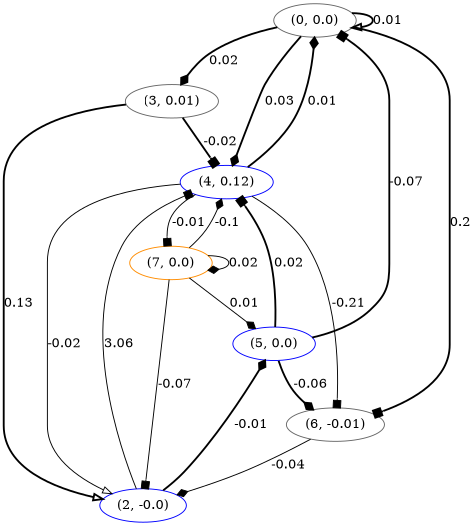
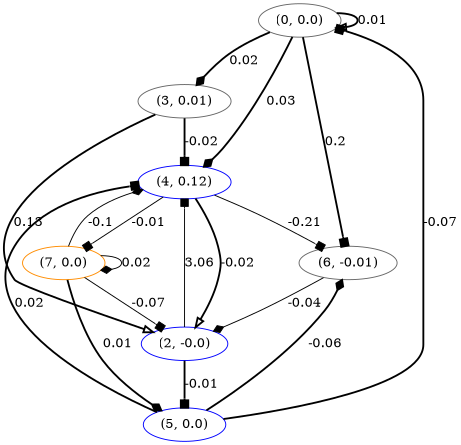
edge "(4, 0.12)" -> "(0, 0.0)": removed, label "0.01"
edge "(7, 0.0)" -> "(5, 0.0)": style solid -> bold
edge "(4, 0.12)" -> "(2, -0.0)": style solid -> bold
edge "(2, -0.0)" -> "(5, 0.0)": arrowhead diamond -> box
